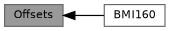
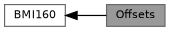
edge "BMI160" -> "Offsets": reversed
